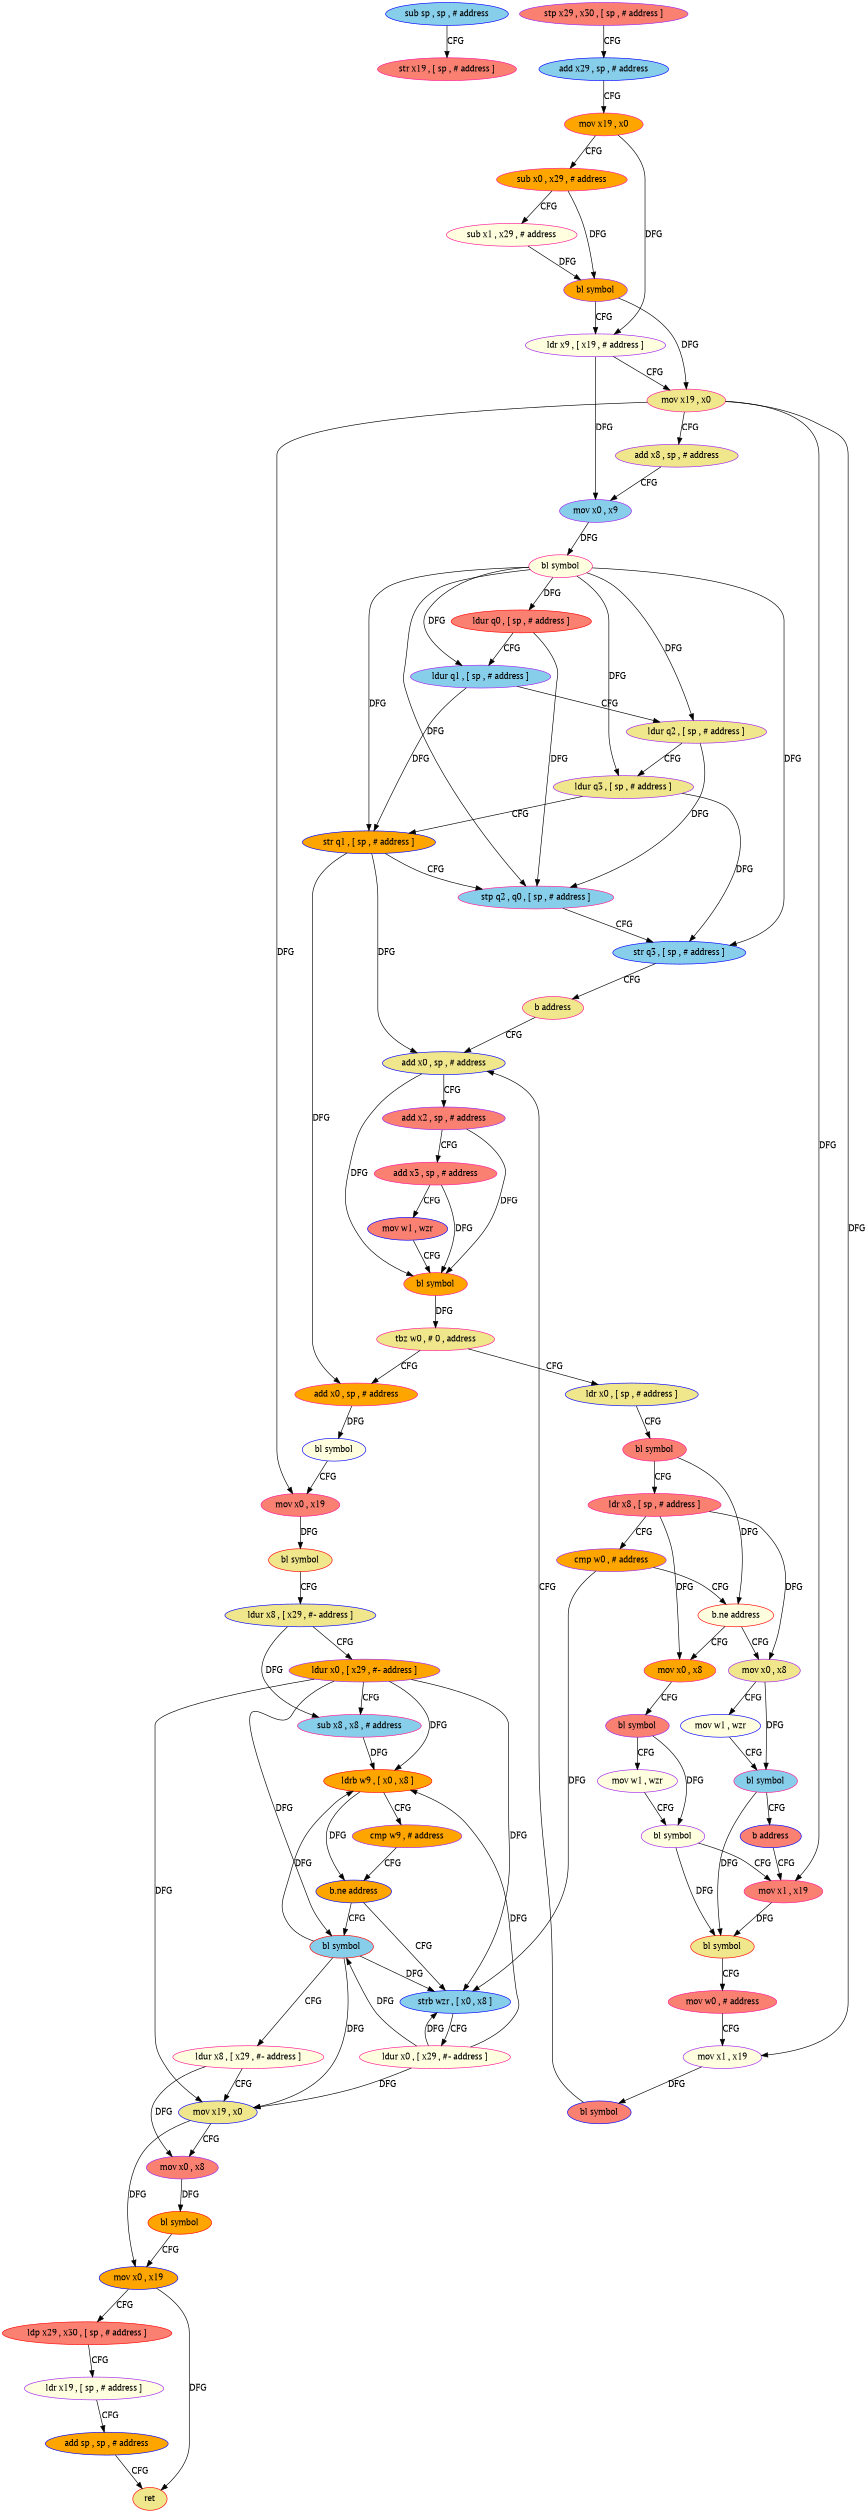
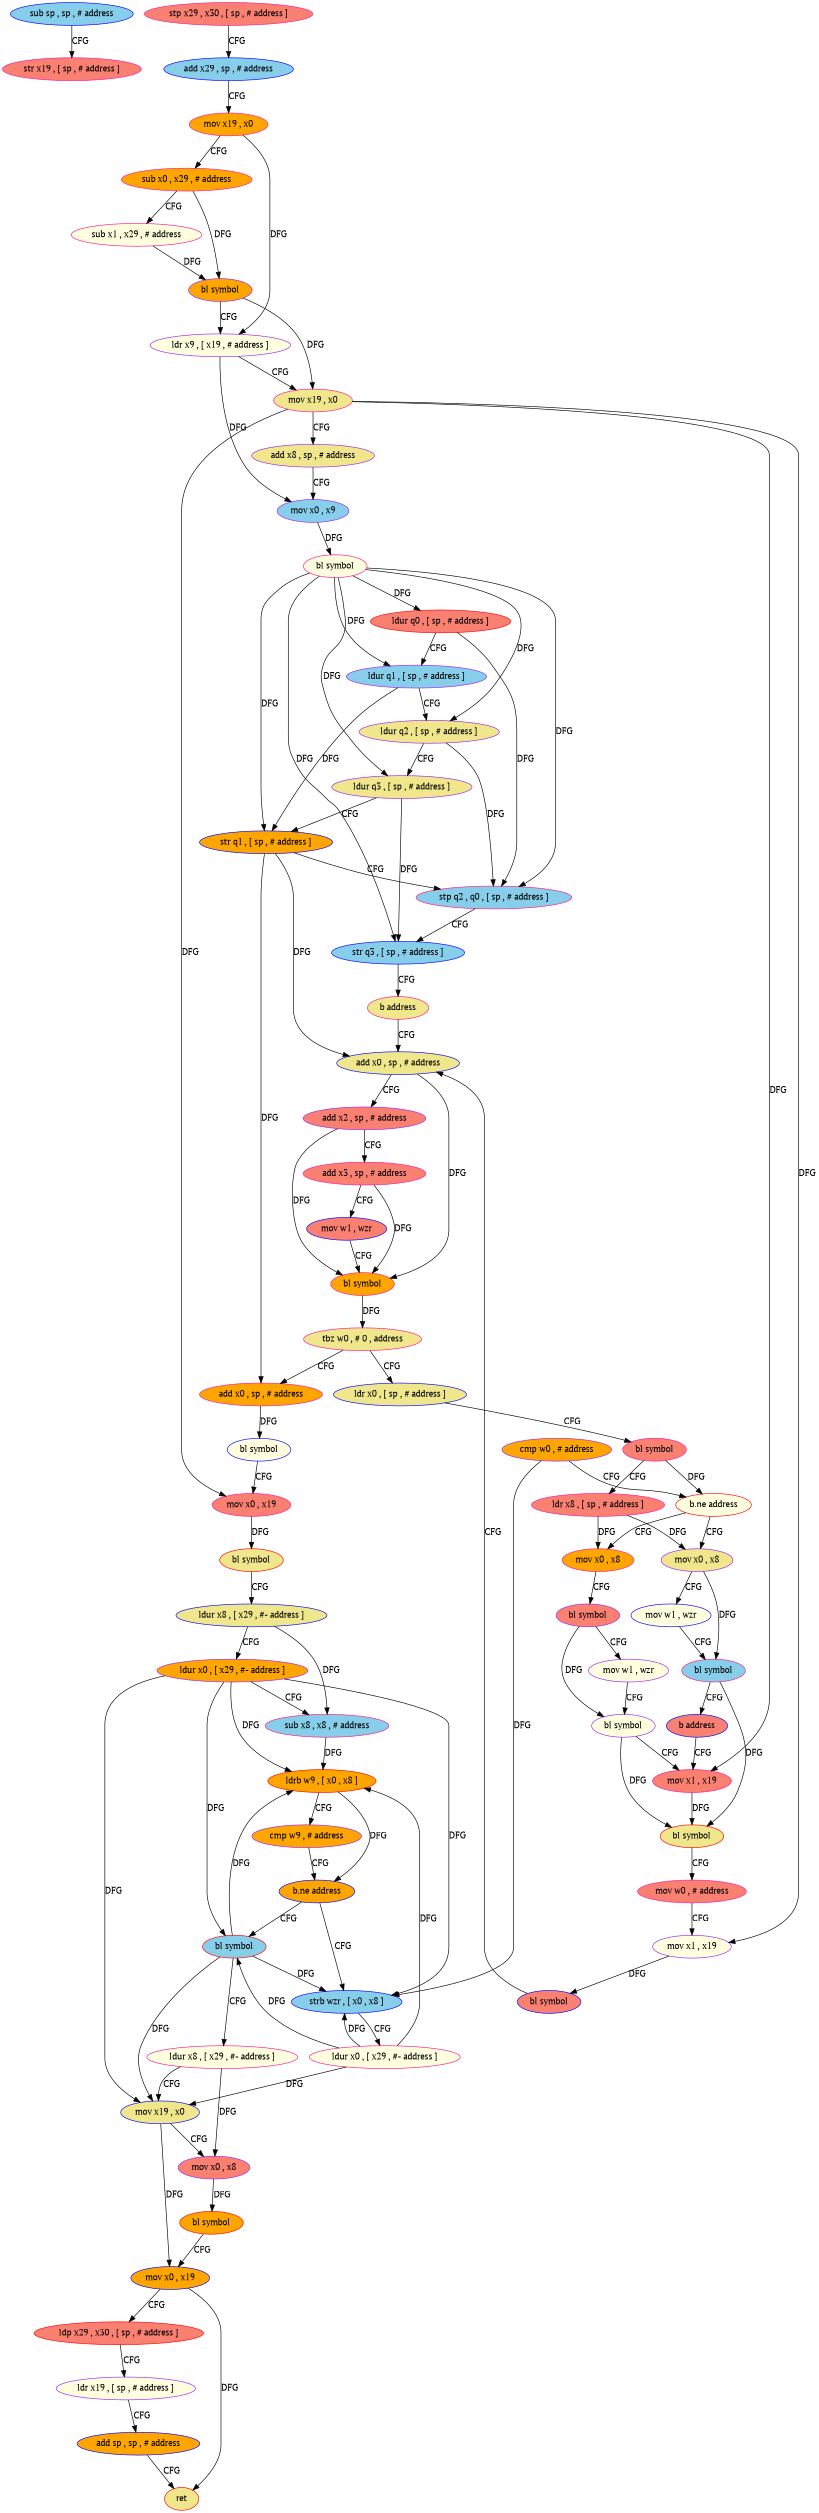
node "stp x29 , x30 , [ sp , # address ]": color purple -> deeppink
edge "ldr x8 , [ sp , # address ]" -> "cmp w0 , # address": removed, label "CFG"
